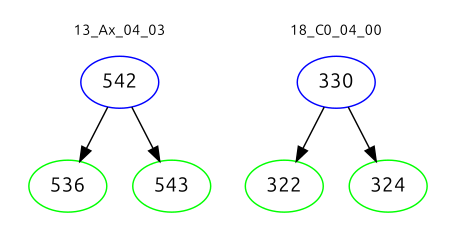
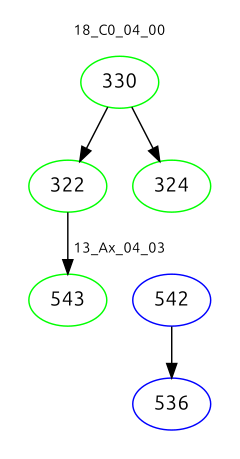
node "330": color blue -> green
edge "542" -> "543": now "322" -> "543"
node "536": color green -> blue
